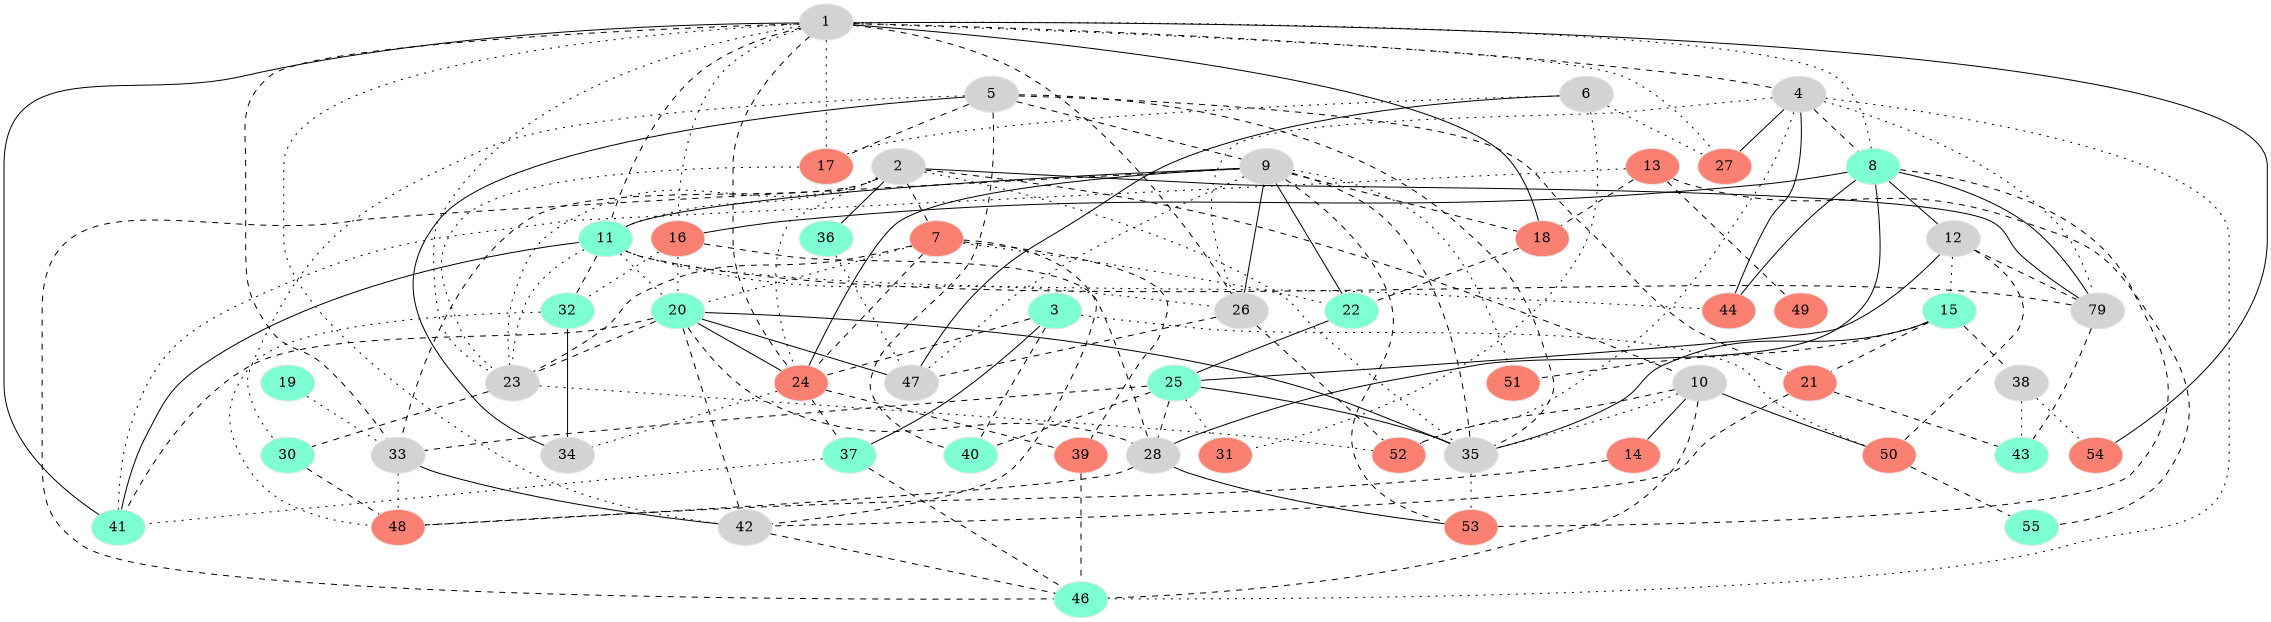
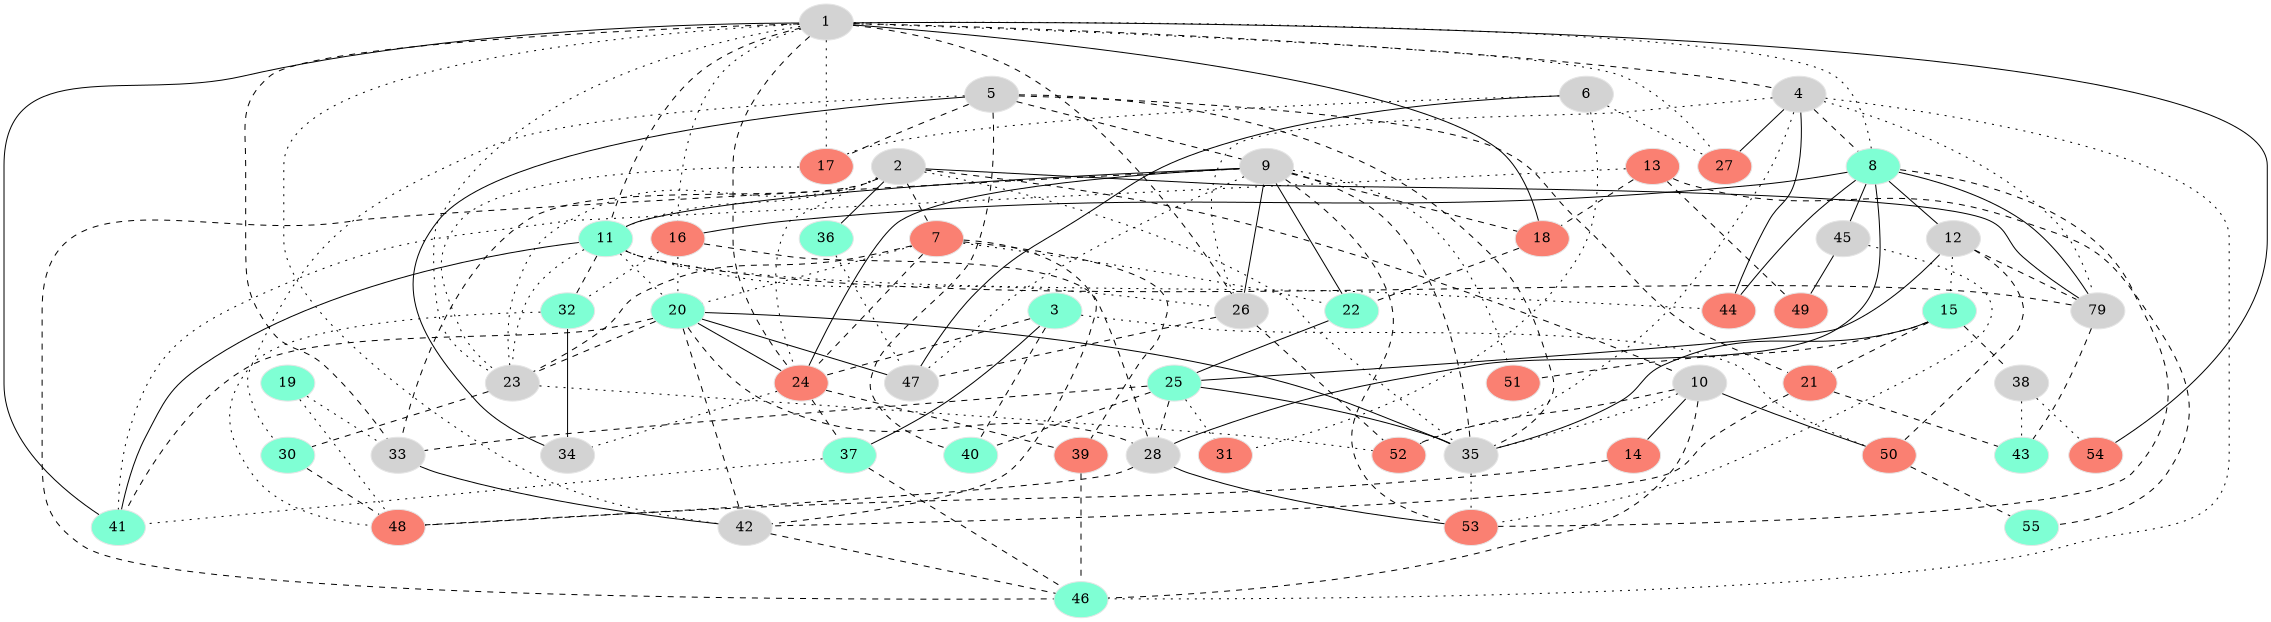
node "45": added
edge "33" -- "48": now "19" -- "48"
